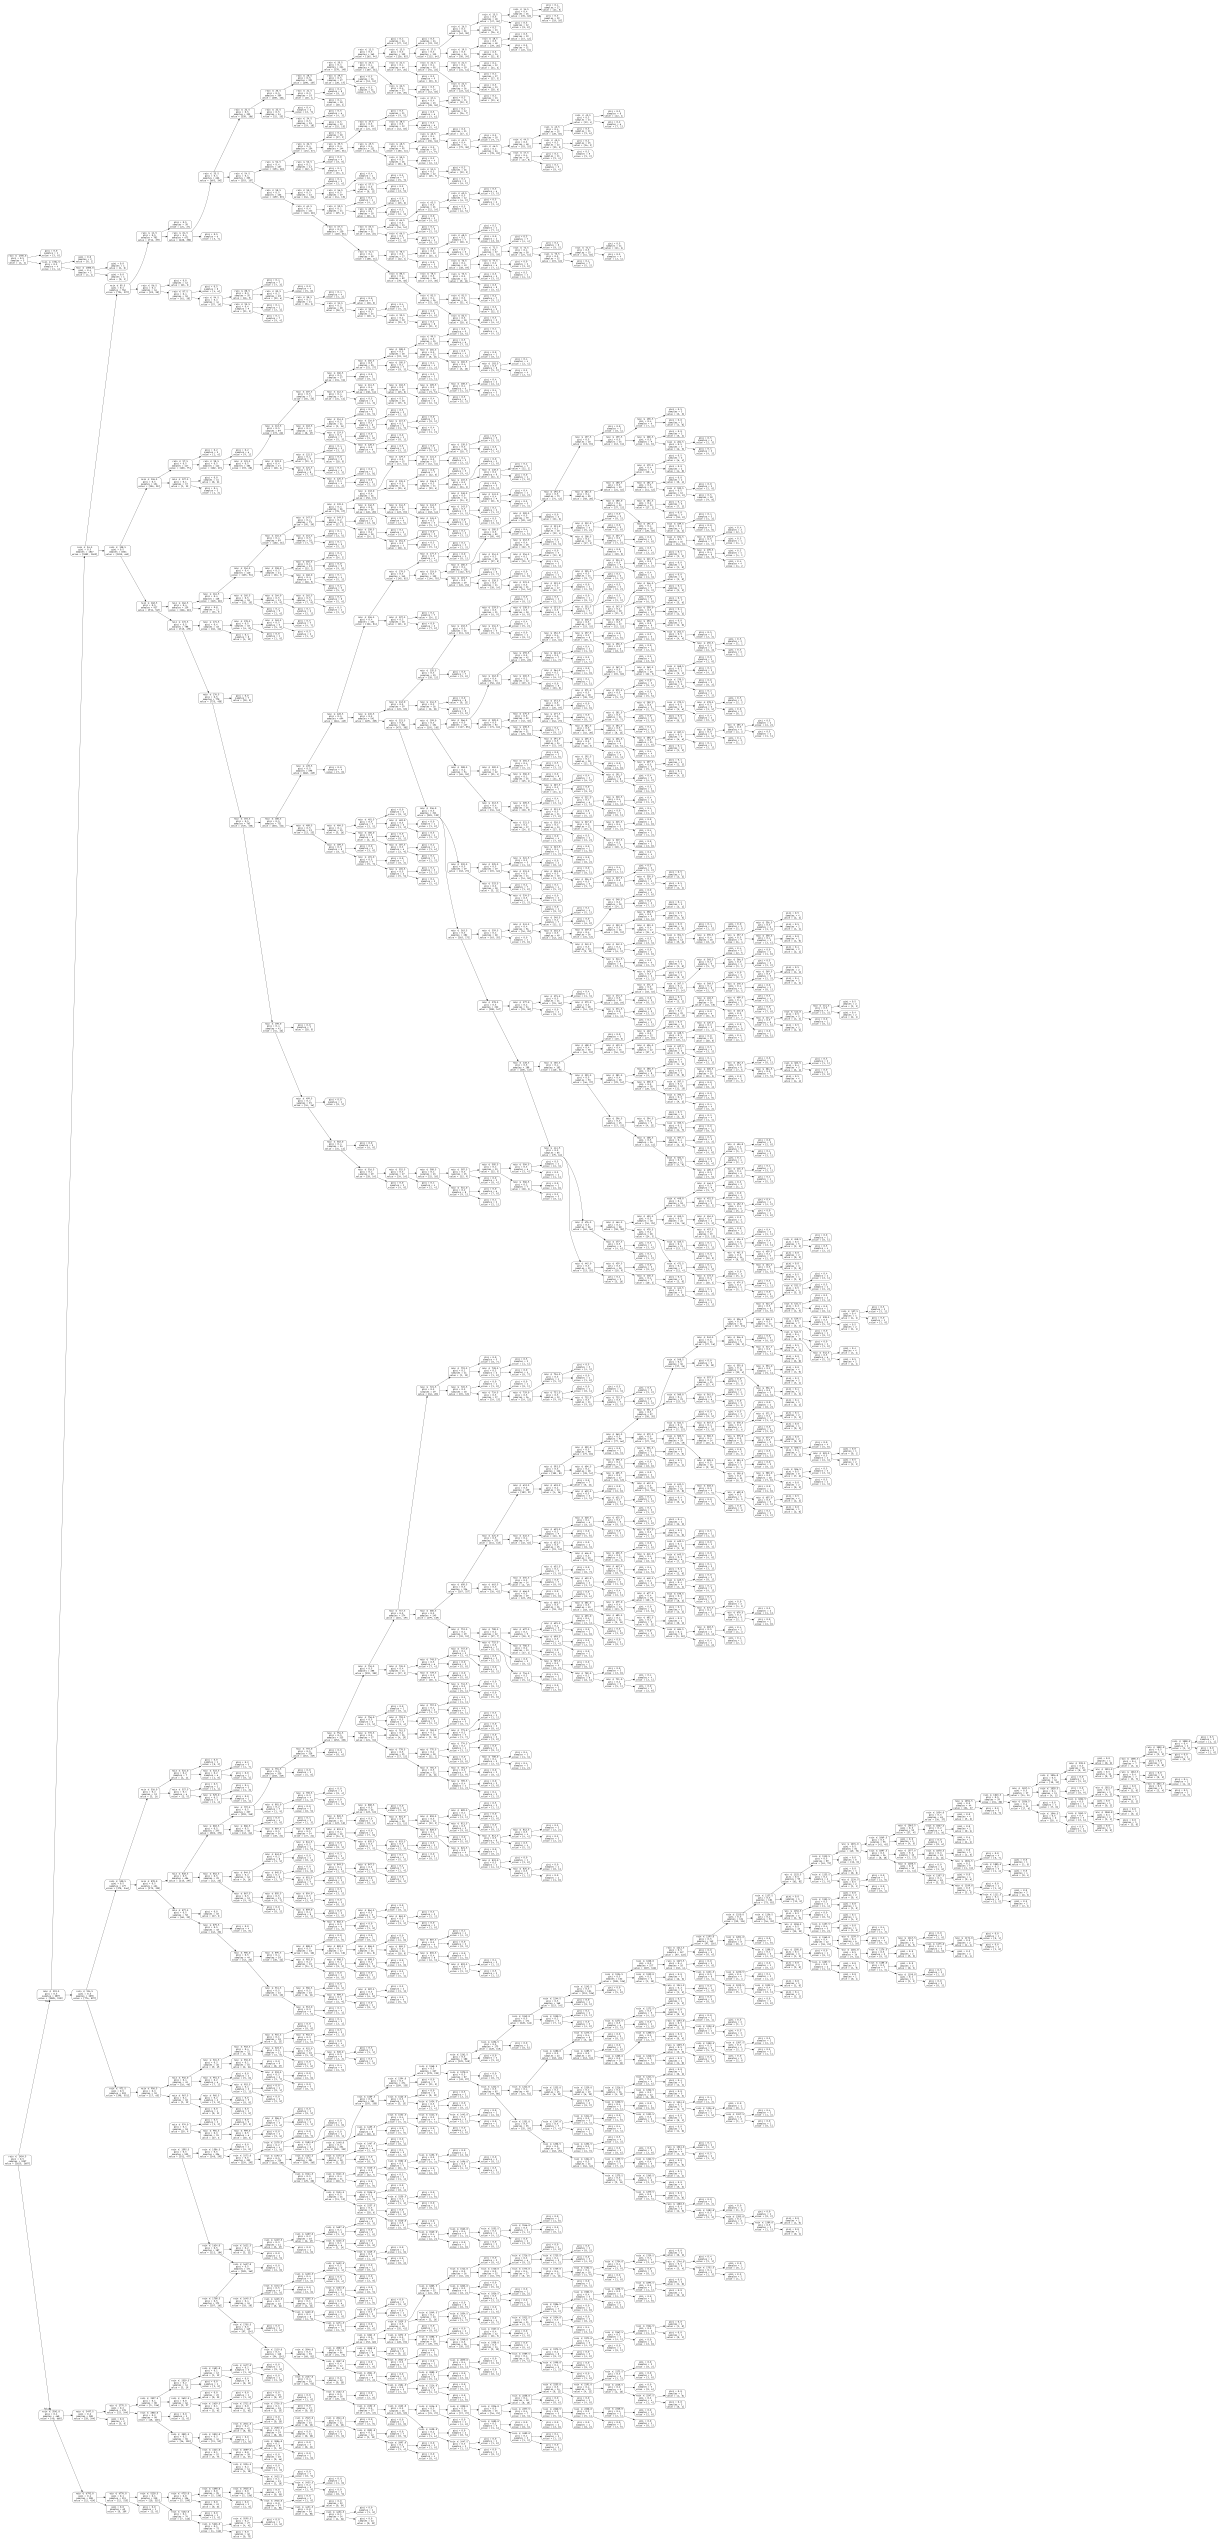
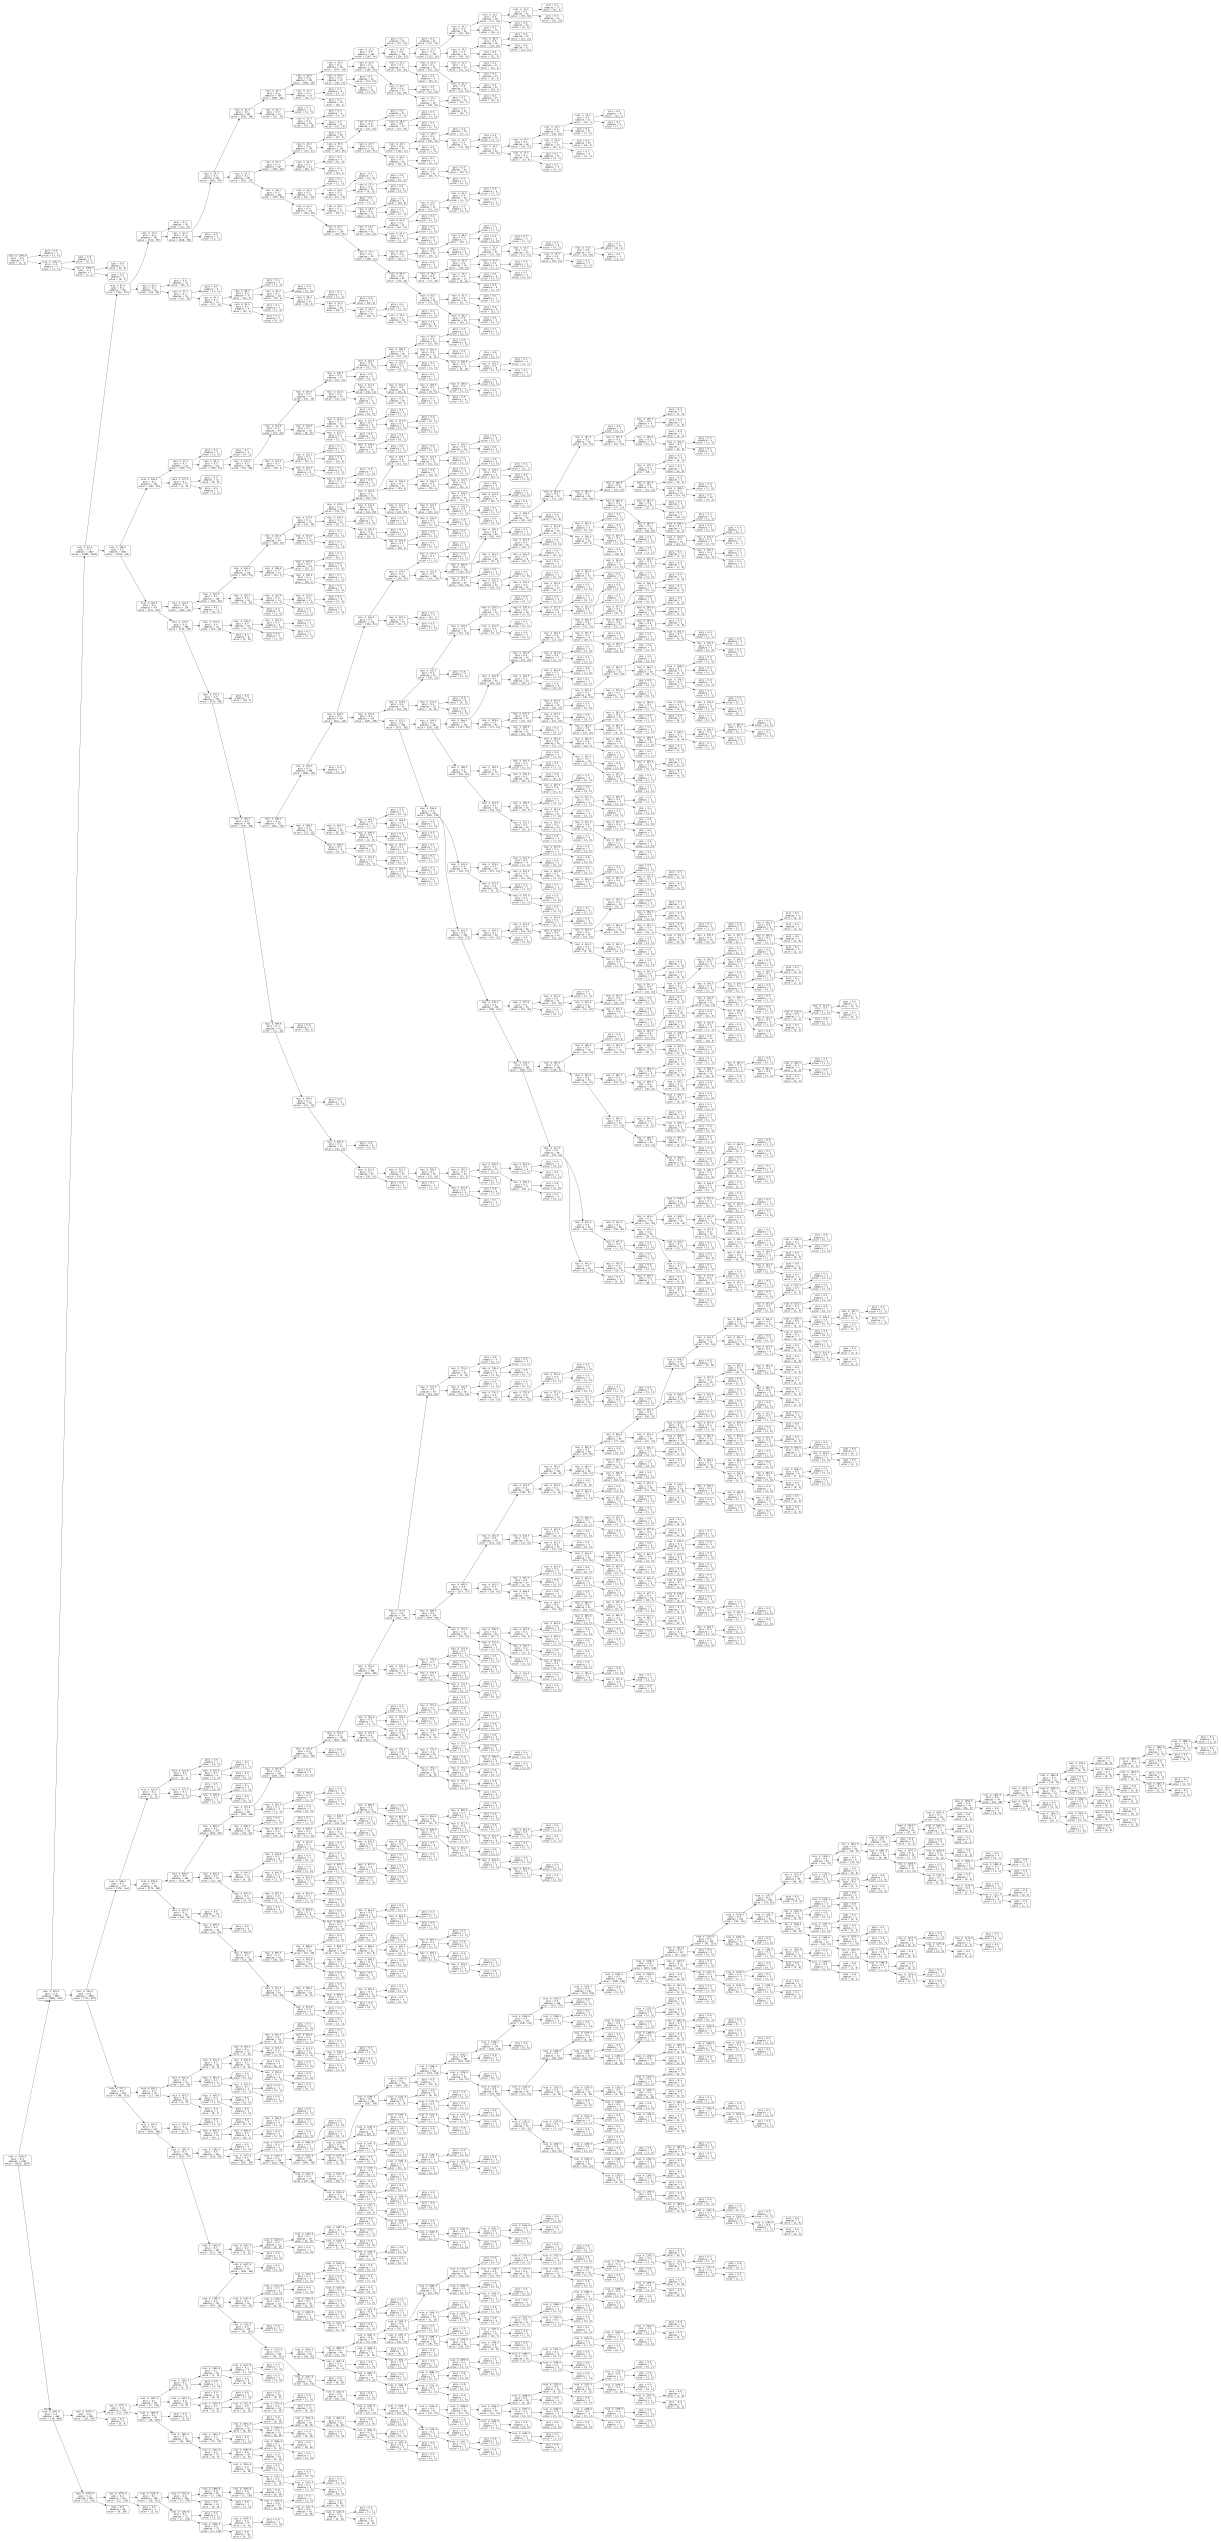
edge "rain <= 294.0 gini = 0.5 samples = 24 value = [21, 14]" -> "rain <= 291.5 gini = 0.5 samples = 8 value = [8, 5]": now "rain <= 294.0 gini = 0.5 samples = 24 value = [21, 14]" -> "rain <= 292.5 gini = 0.4 samples = 10 value = [11, 5]"
node "rain <= 995.5 gini = 0.5 samples = 541 value = [381, 486]": added
